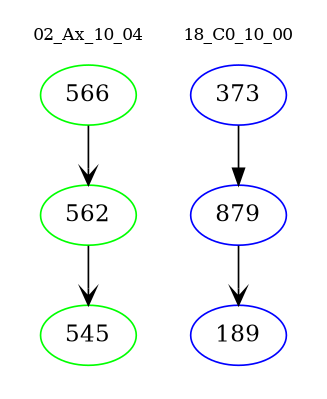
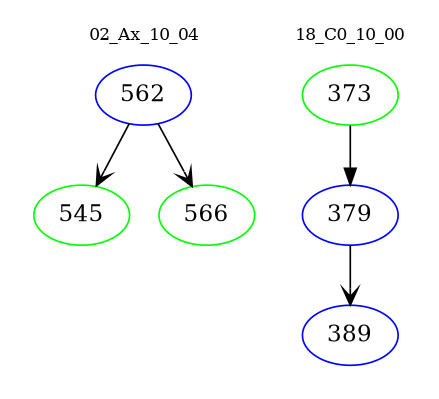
node "373": color blue -> green
edge "566" -> "562": reversed
node "562": color green -> blue
node "879": label "879" -> "379"
node "189": label "189" -> "389"
